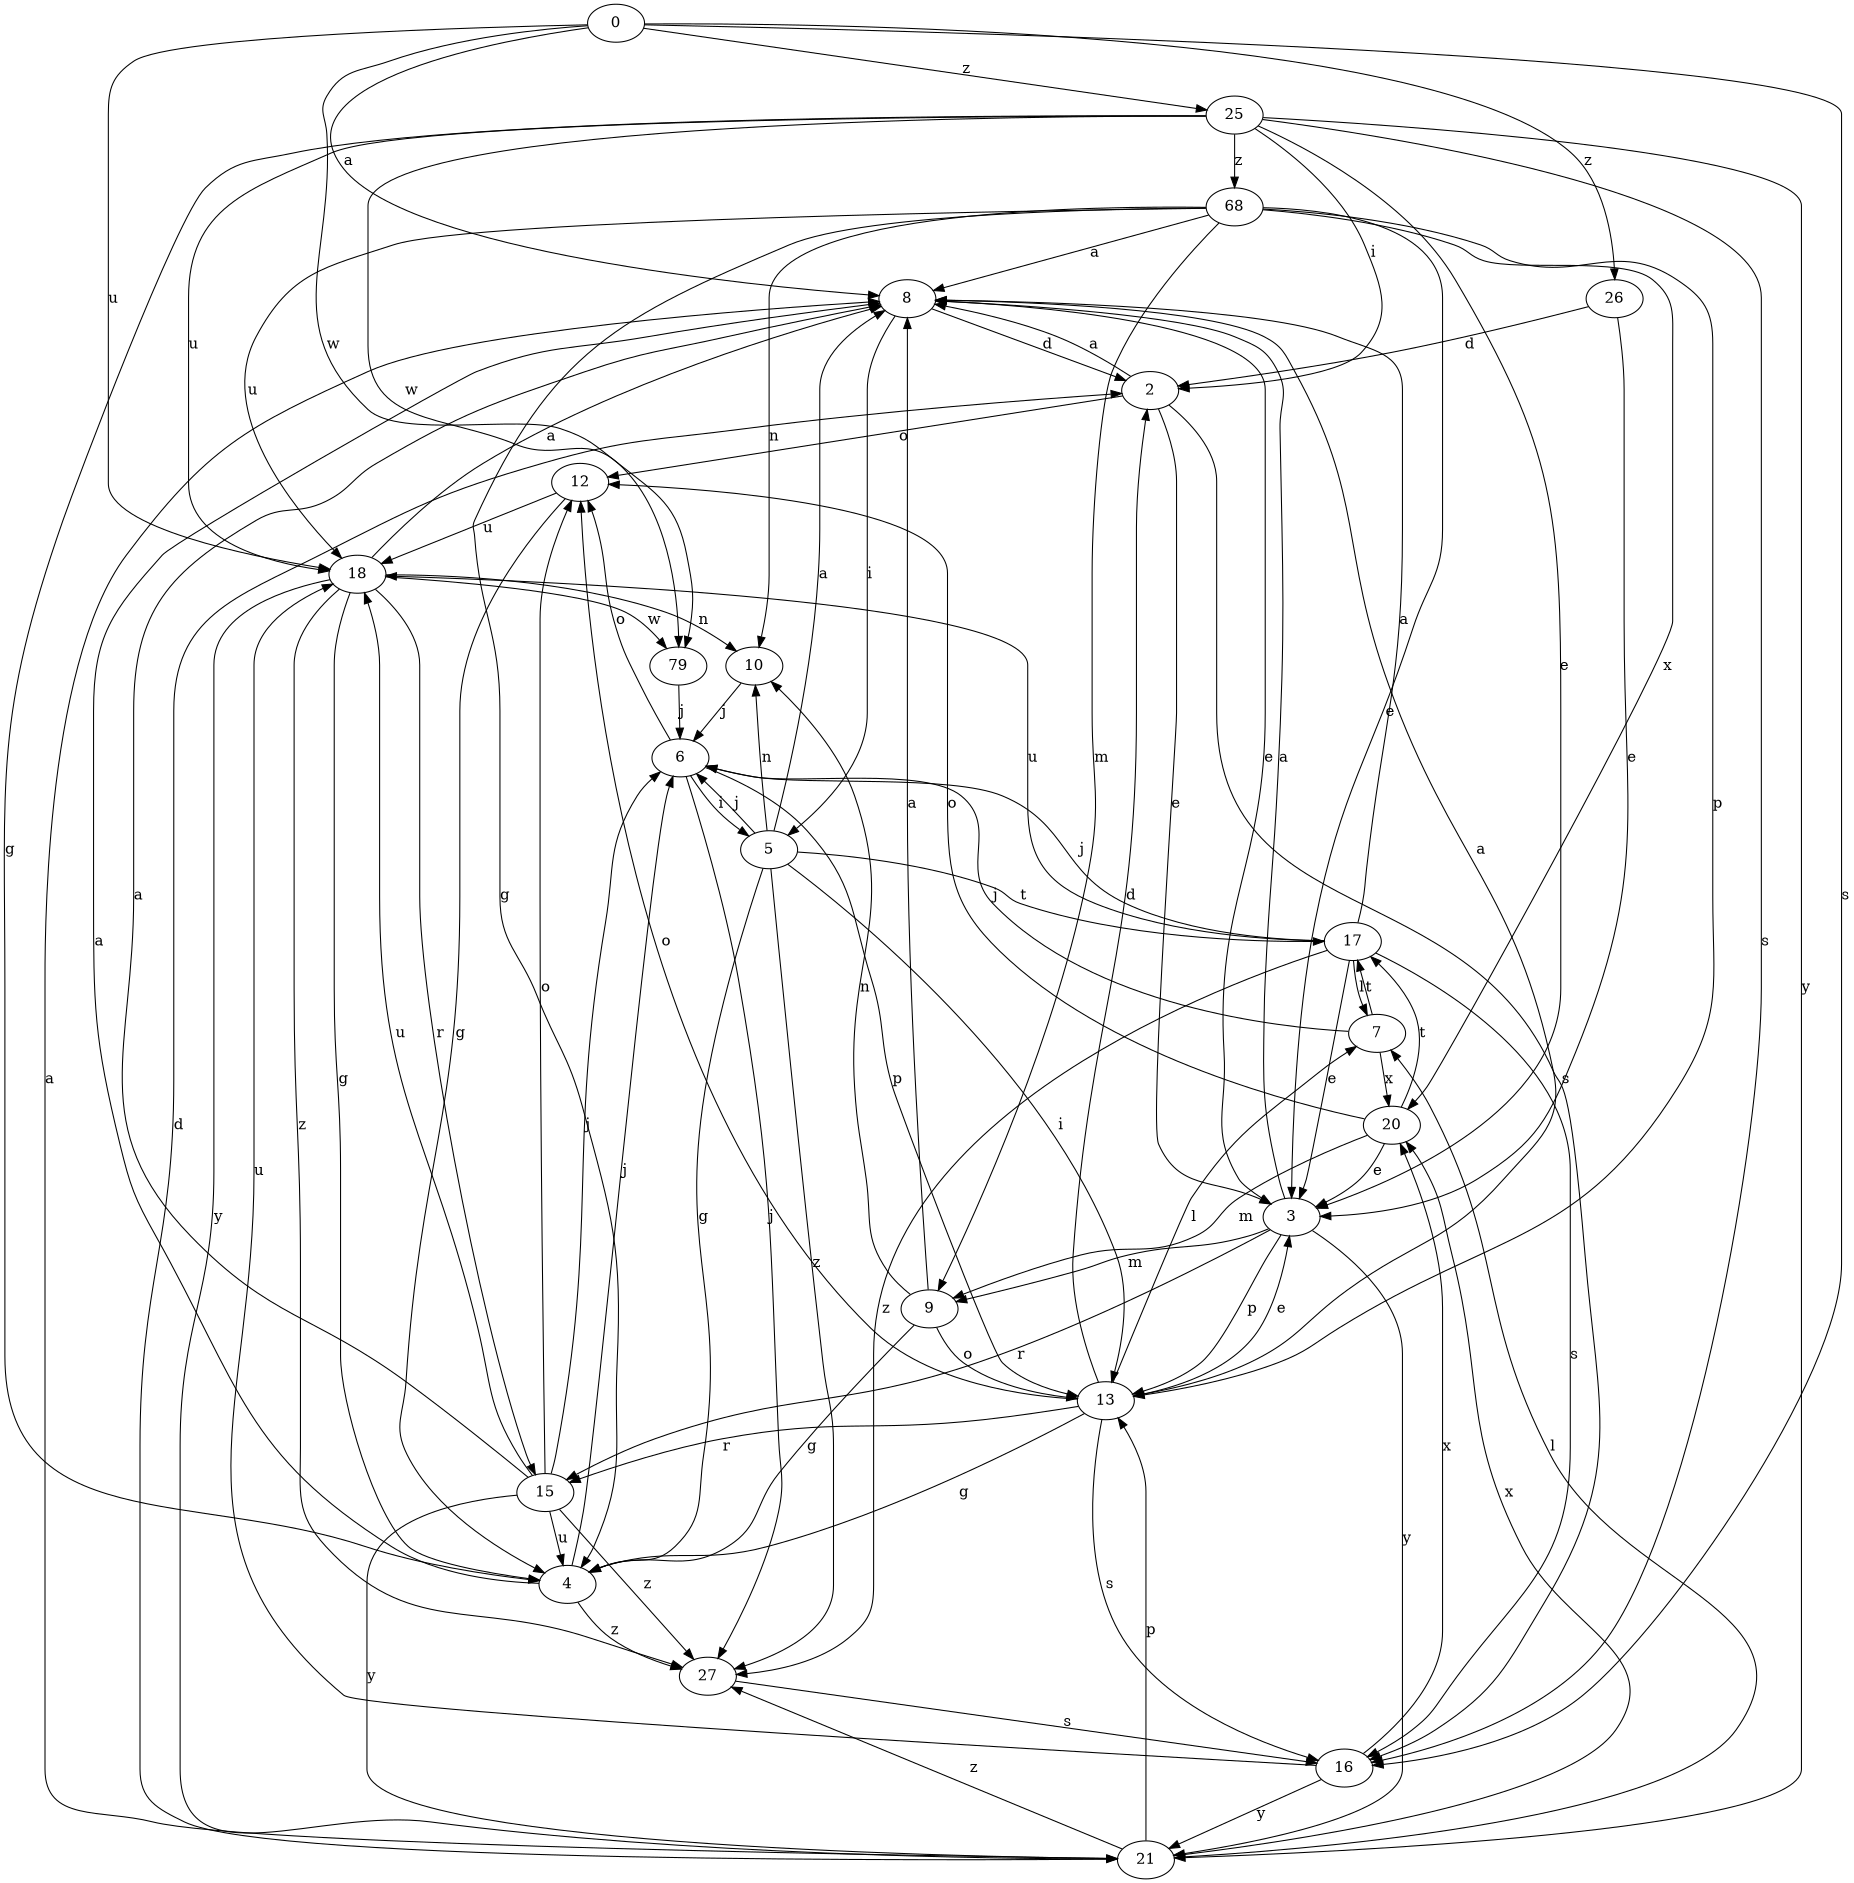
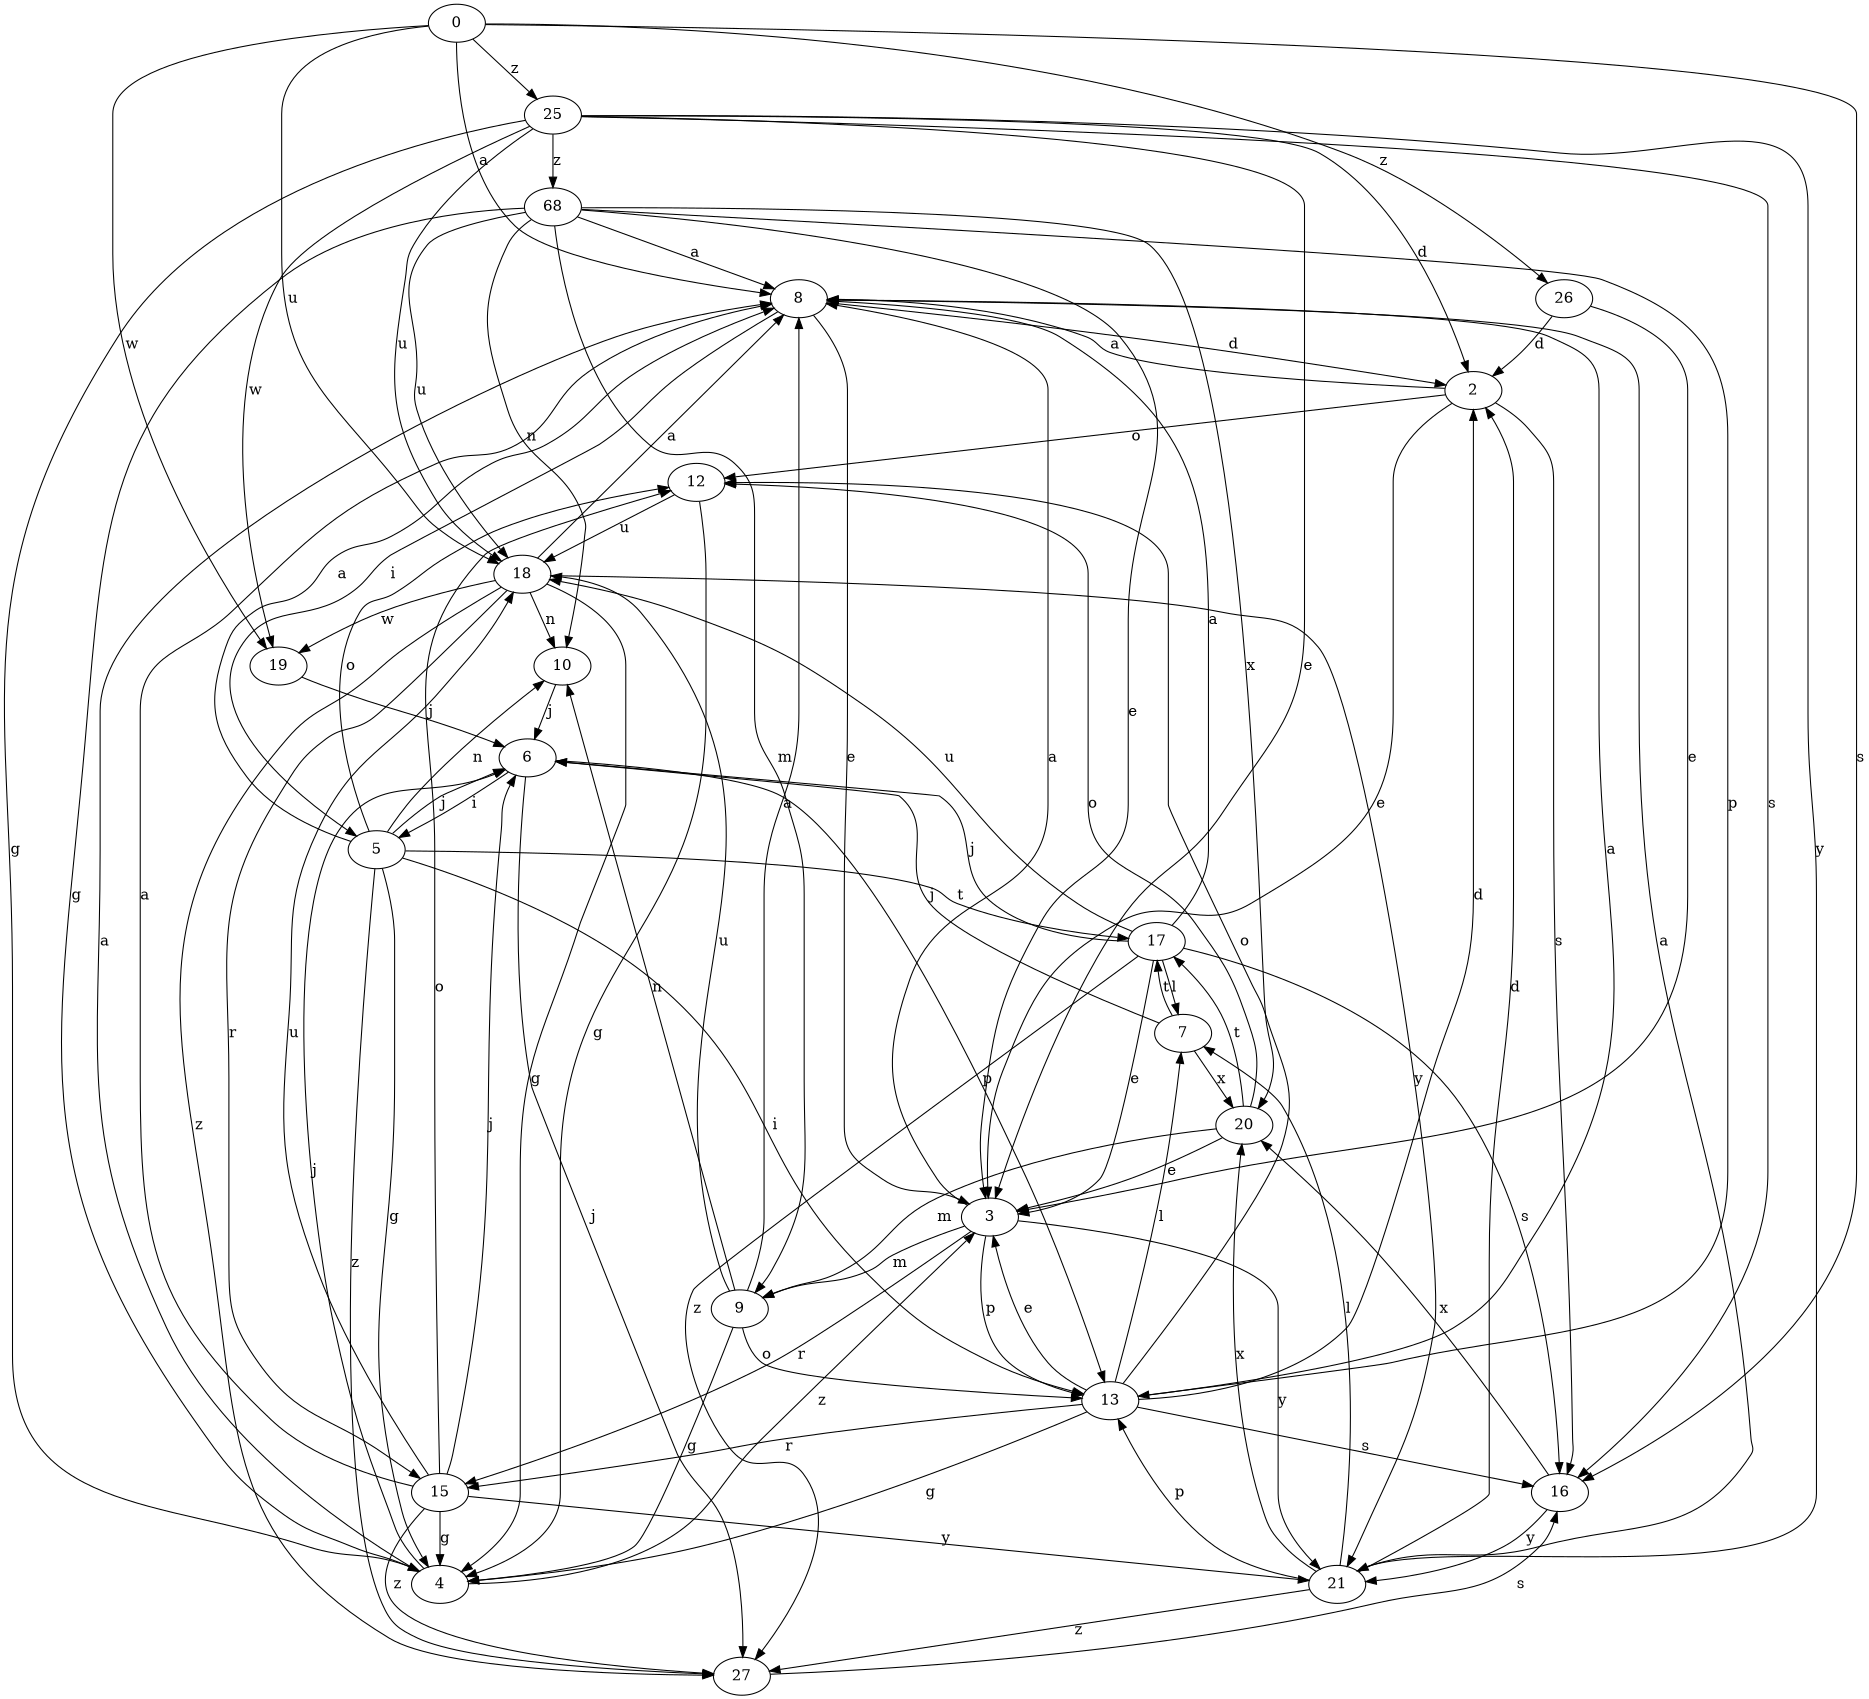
edge "25" -> "2": label "i" -> "d"
edge "6" -> "12": now "5" -> "12"
node "79": label "79" -> "19"
edge "15" -> "4": label "u" -> "g"
edge "16" -> "18": now "9" -> "18"
edge "4" -> "27": now "4" -> "3"
